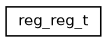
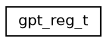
node "reg_reg_t": label "reg_reg_t" -> "gpt_reg_t"
